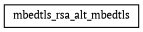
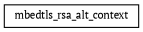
node "mbedtls_rsa_alt_mbedtls": label "mbedtls_rsa_alt_mbedtls" -> "mbedtls_rsa_alt_context"
